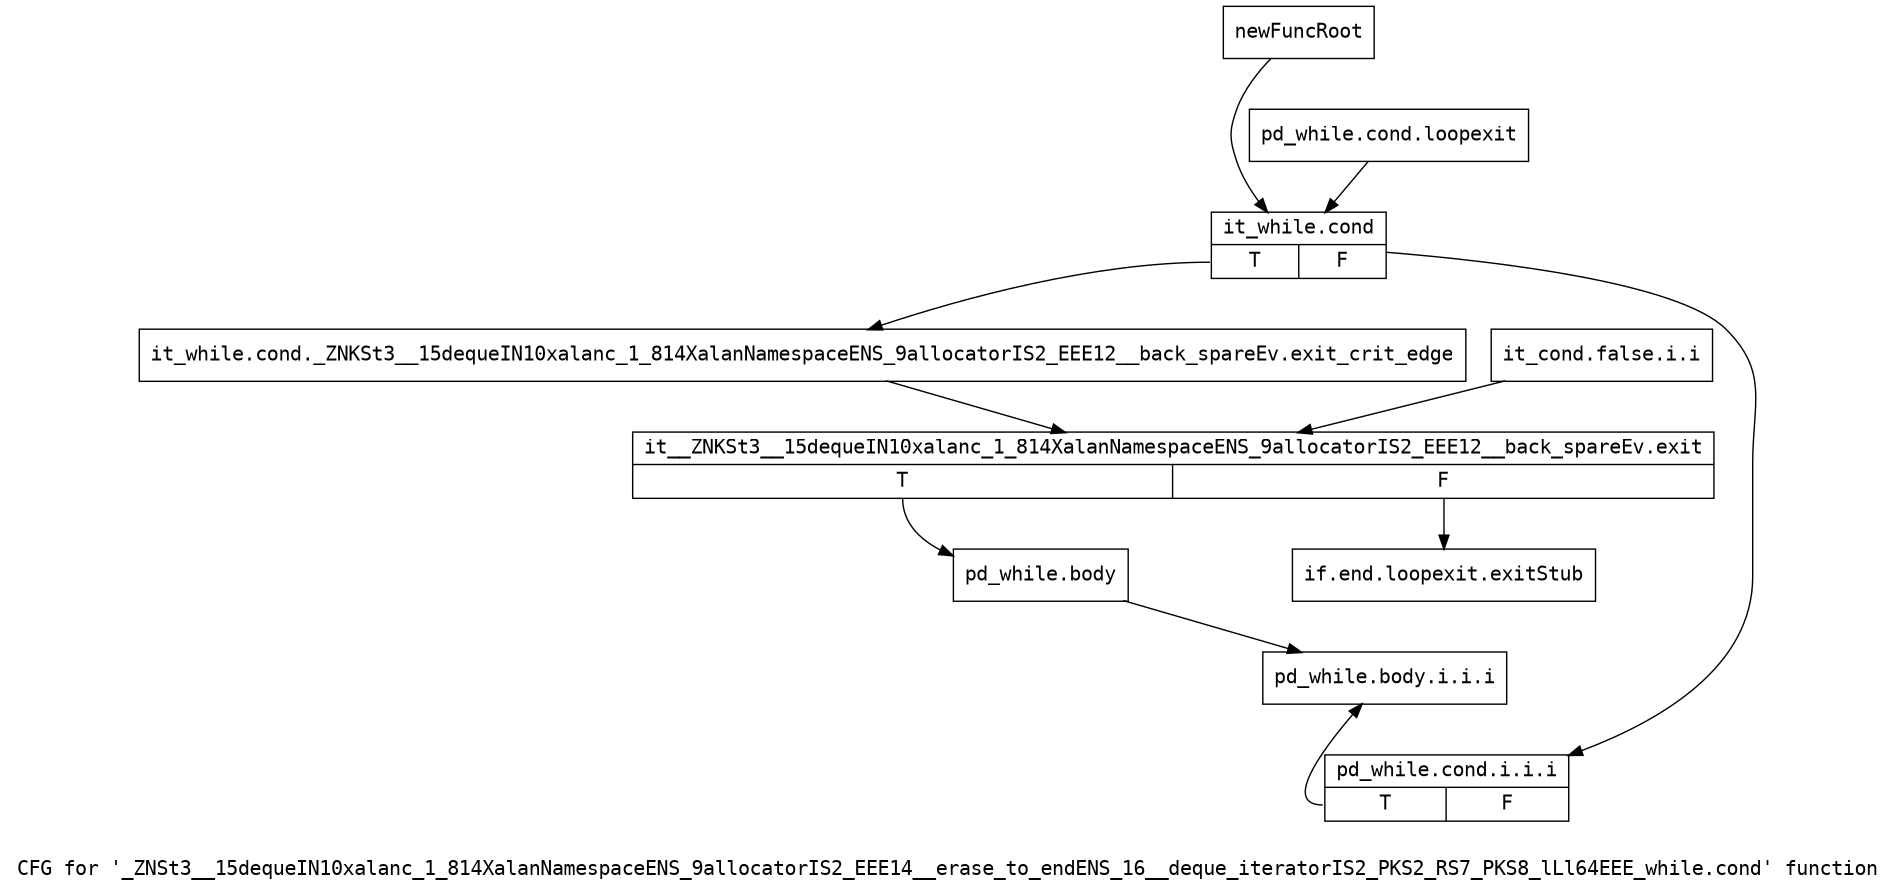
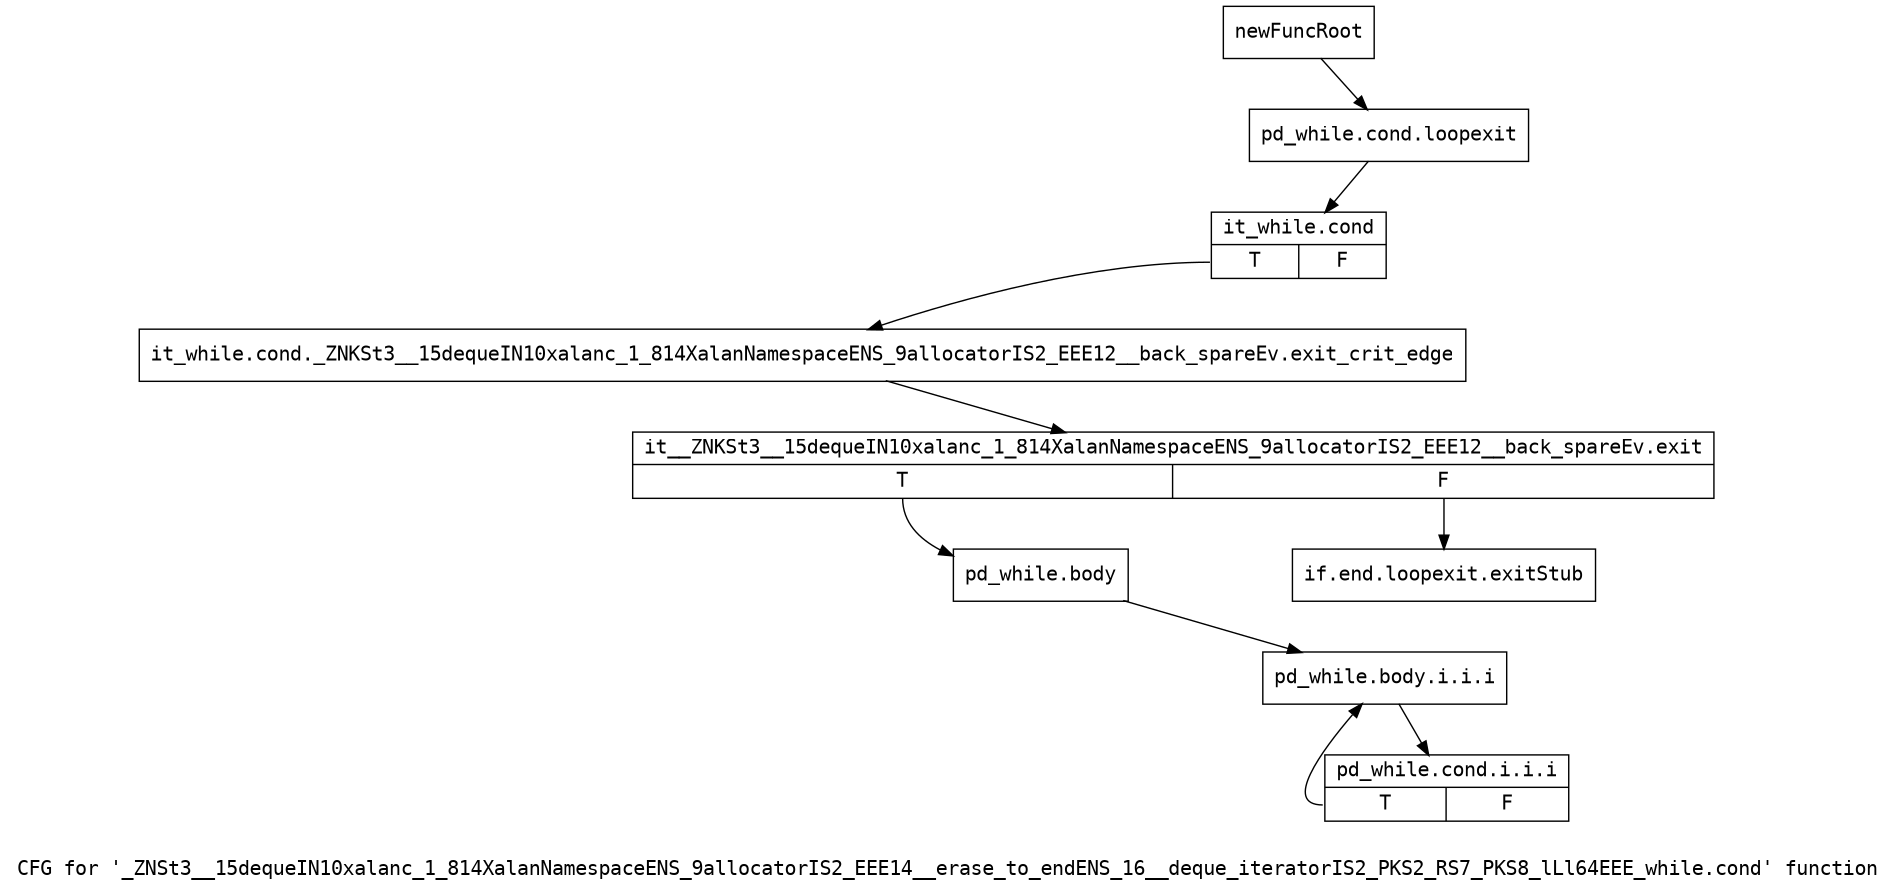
edge "newFuncRoot" -> "it_while.cond": now "newFuncRoot" -> "pd_while.cond.loopexit"
node "it_cond.false.i.i": removed
edge "it_while.cond" -> "pd_while.cond.i.i.i": now "pd_while.body.i.i.i" -> "pd_while.cond.i.i.i"
